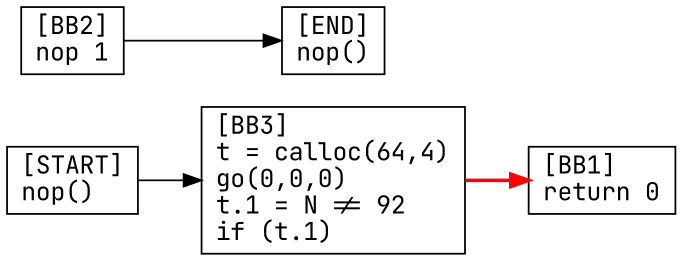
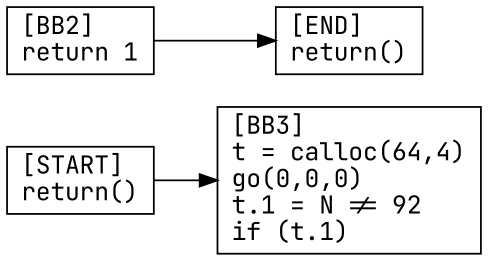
node "[BB2] nop 1": label "[BB2] nop 1" -> "[BB2] return 1"
node "[END] nop()": label "[END] nop()" -> "[END] return()"
node "[START] nop()": label "[START] nop()" -> "[START] return()"
node "[BB1] return 0": removed
